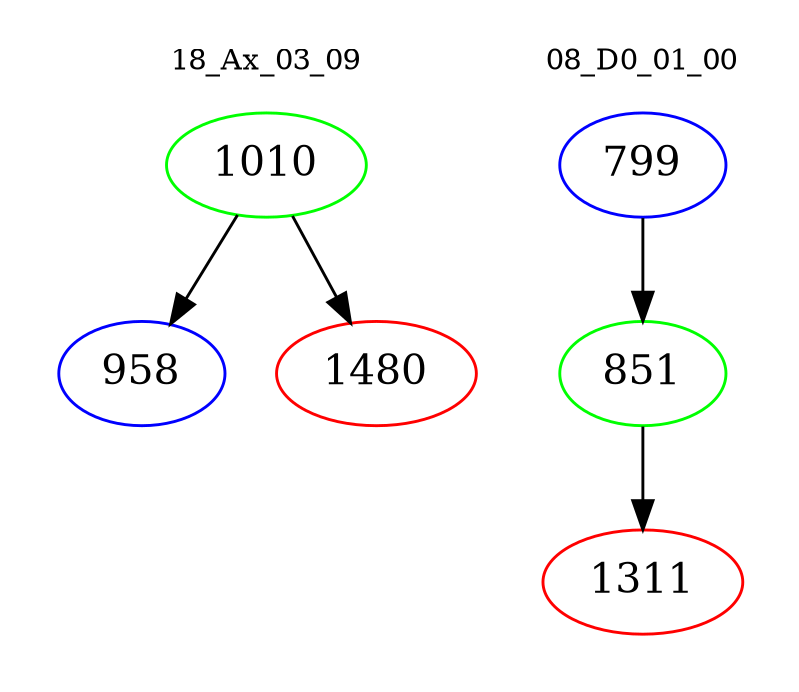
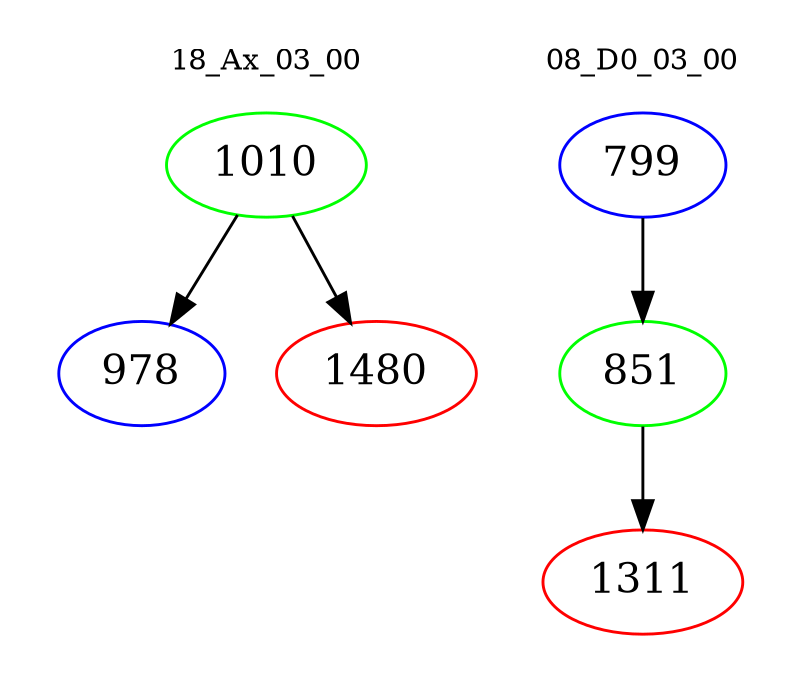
cluster "18_Ax_03_09": label "18_Ax_03_09" -> "18_Ax_03_00"
cluster "08_D0_01_00": label "08_D0_01_00" -> "08_D0_03_00"
node "958": label "958" -> "978"
